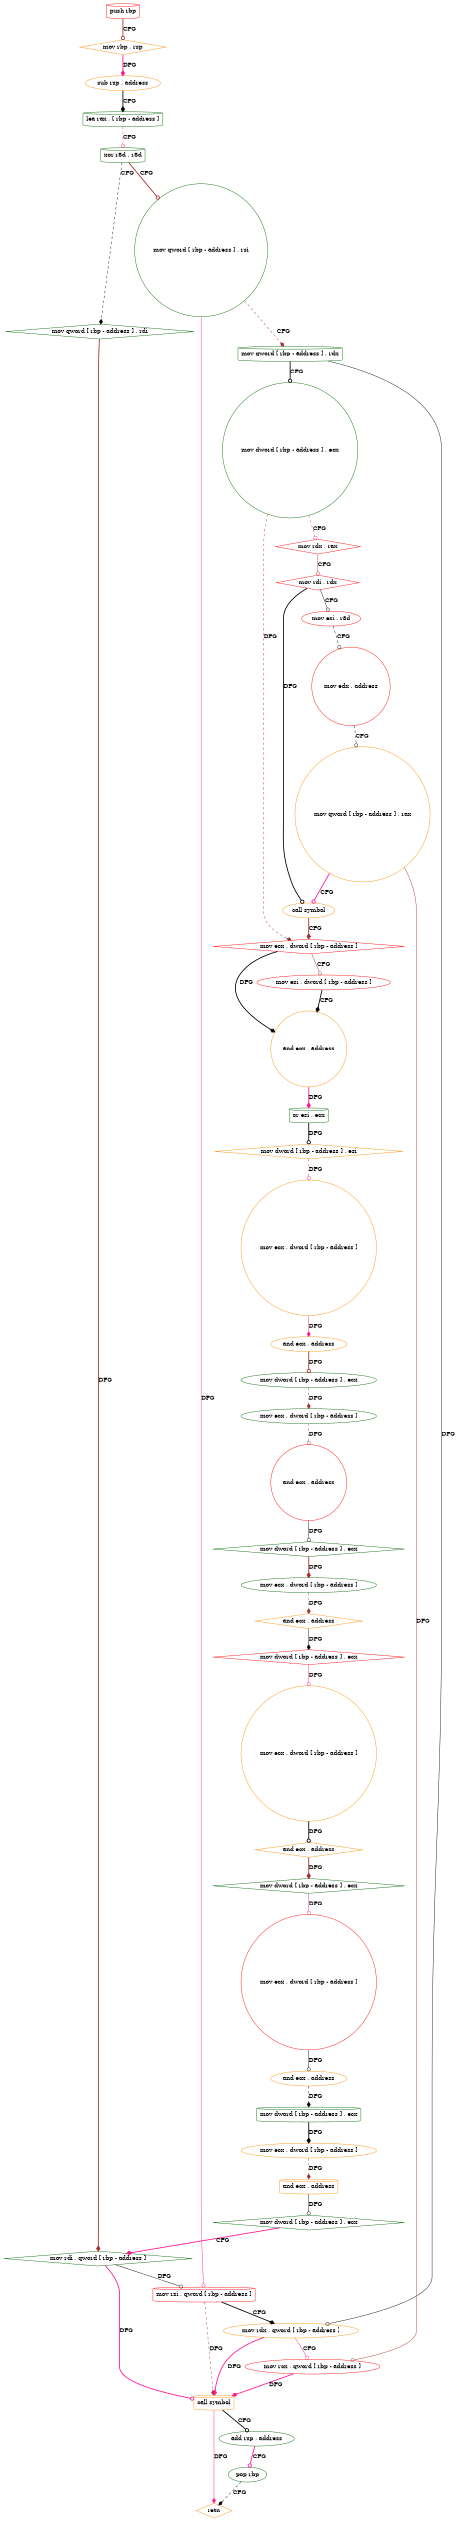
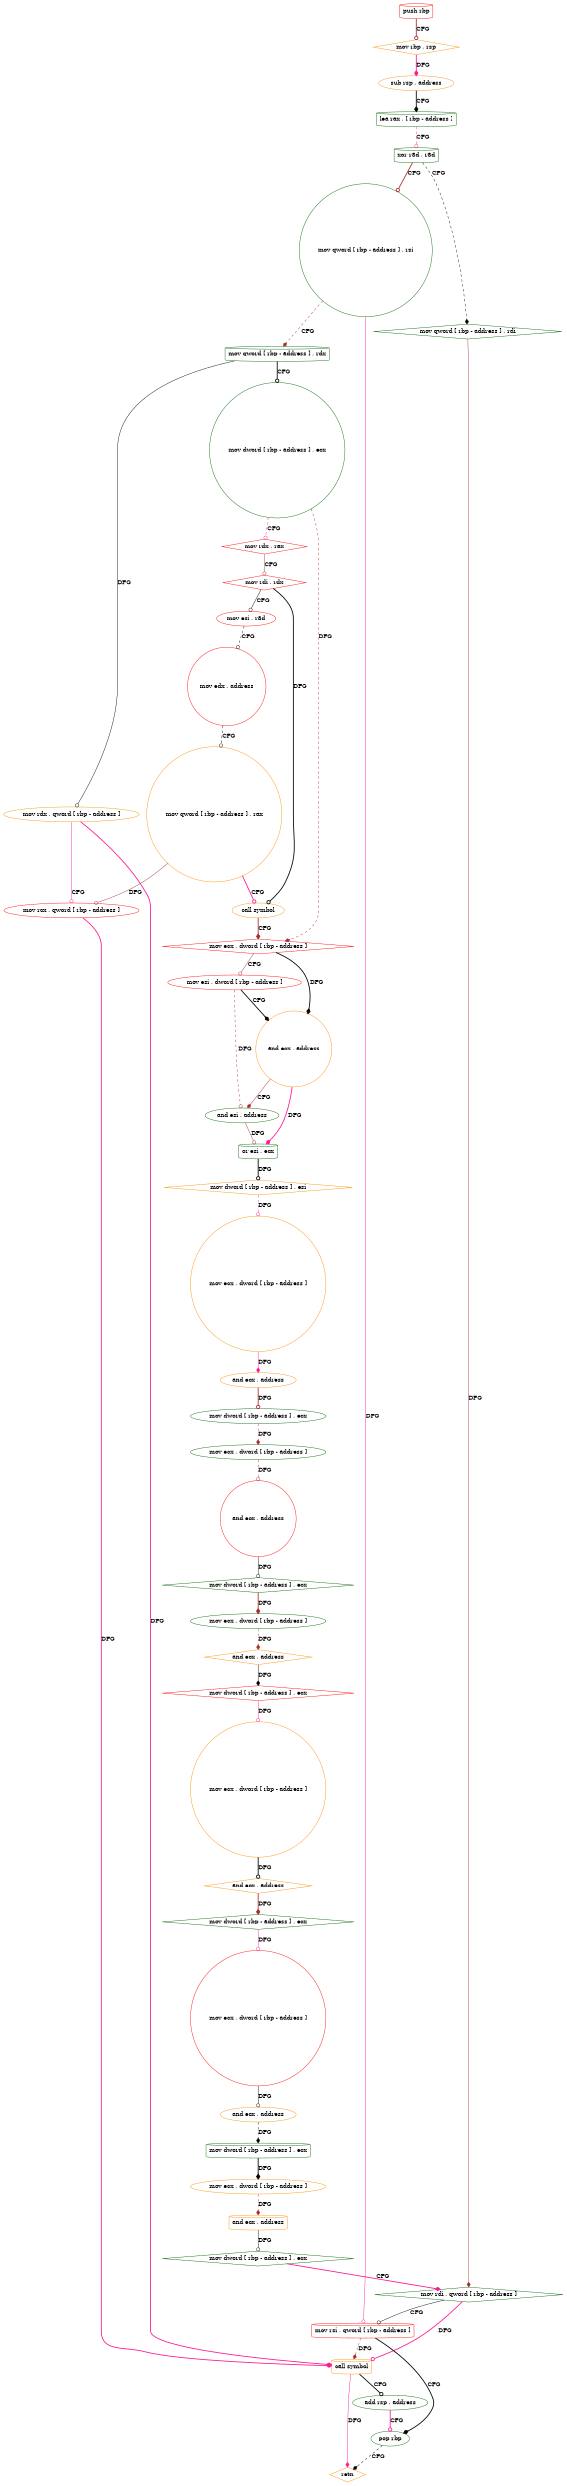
node "and esi , address": added
edge "mov qword [ rbp - address ] , rdi" -> "mov rdi , qword [ rbp - address ]": style bold -> solid
edge "mov rdi , qword [ rbp - address ]" -> "mov rsi , qword [ rbp - address ]": label "DFG" -> "CFG"
edge "mov rsi , qword [ rbp - address ]" -> "mov rdx , qword [ rbp - address ]": now "mov rsi , qword [ rbp - address ]" -> "pop rbp"
